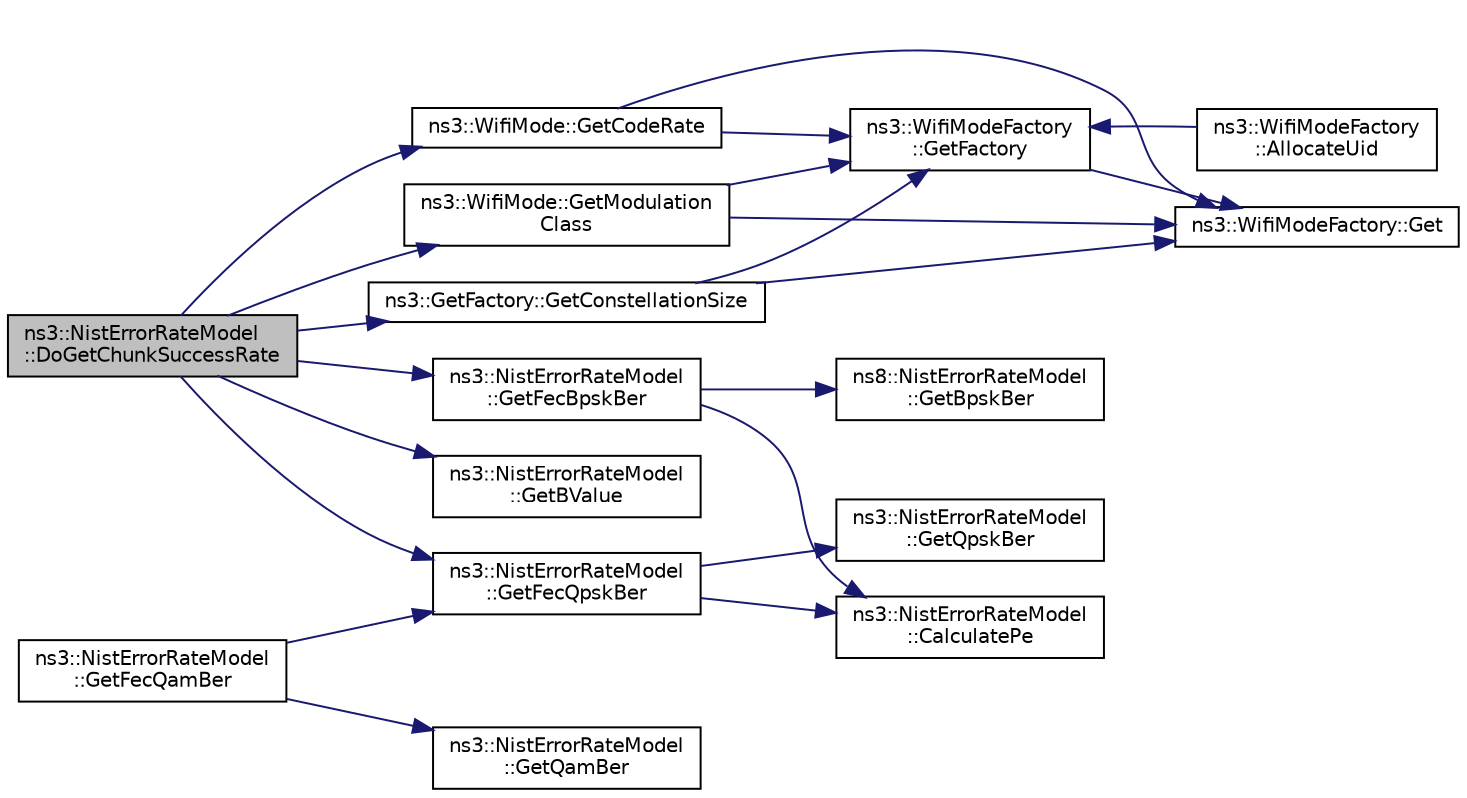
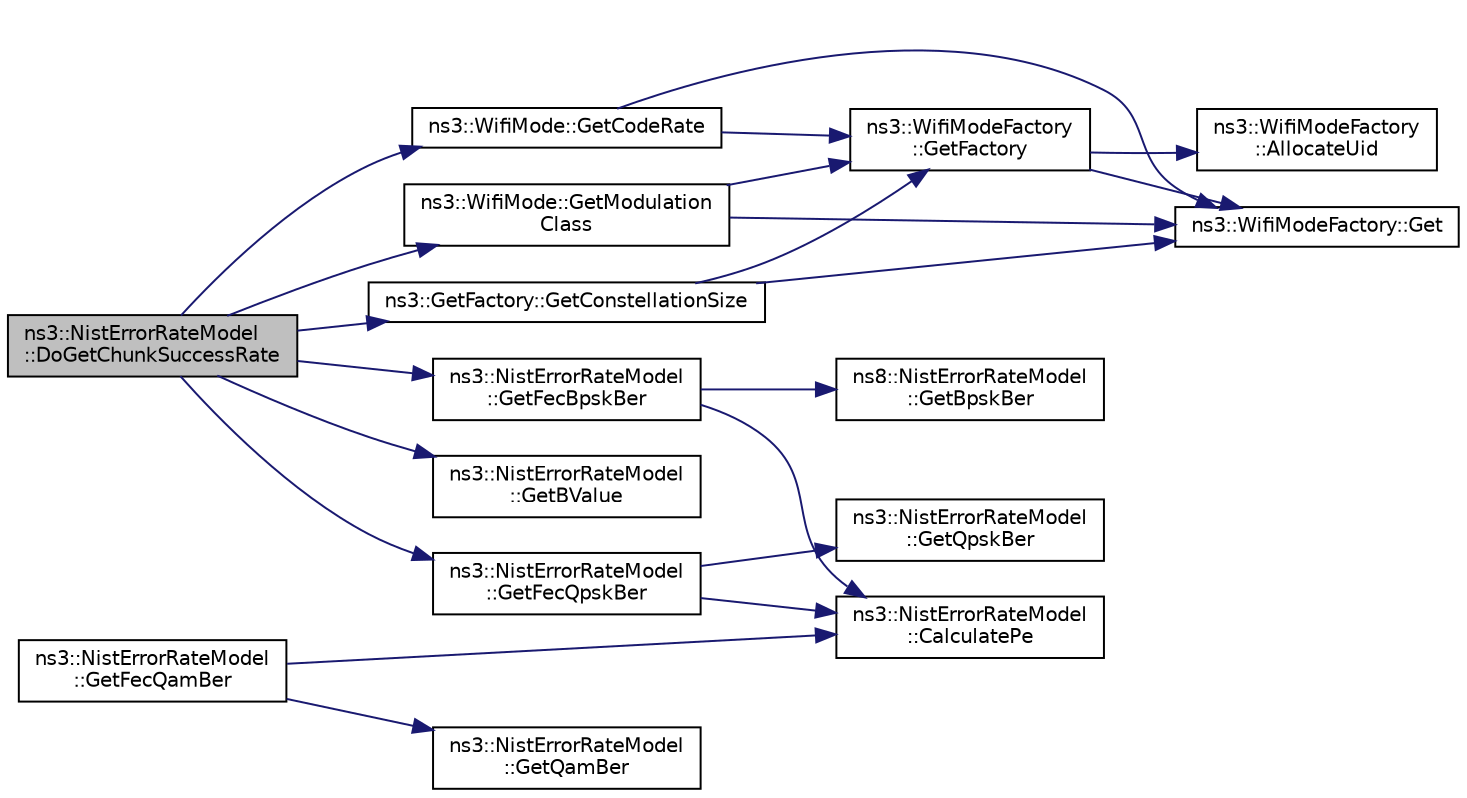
edge "ns3::WifiModeFactory ::AllocateUid" -> "ns3::WifiModeFactory ::GetFactory": reversed
edge "ns3::NistErrorRateModel ::GetFecQamBer" -> "ns3::NistErrorRateModel ::GetFecQpskBer": now "ns3::NistErrorRateModel ::GetFecQamBer" -> "ns3::NistErrorRateModel ::CalculatePe"
